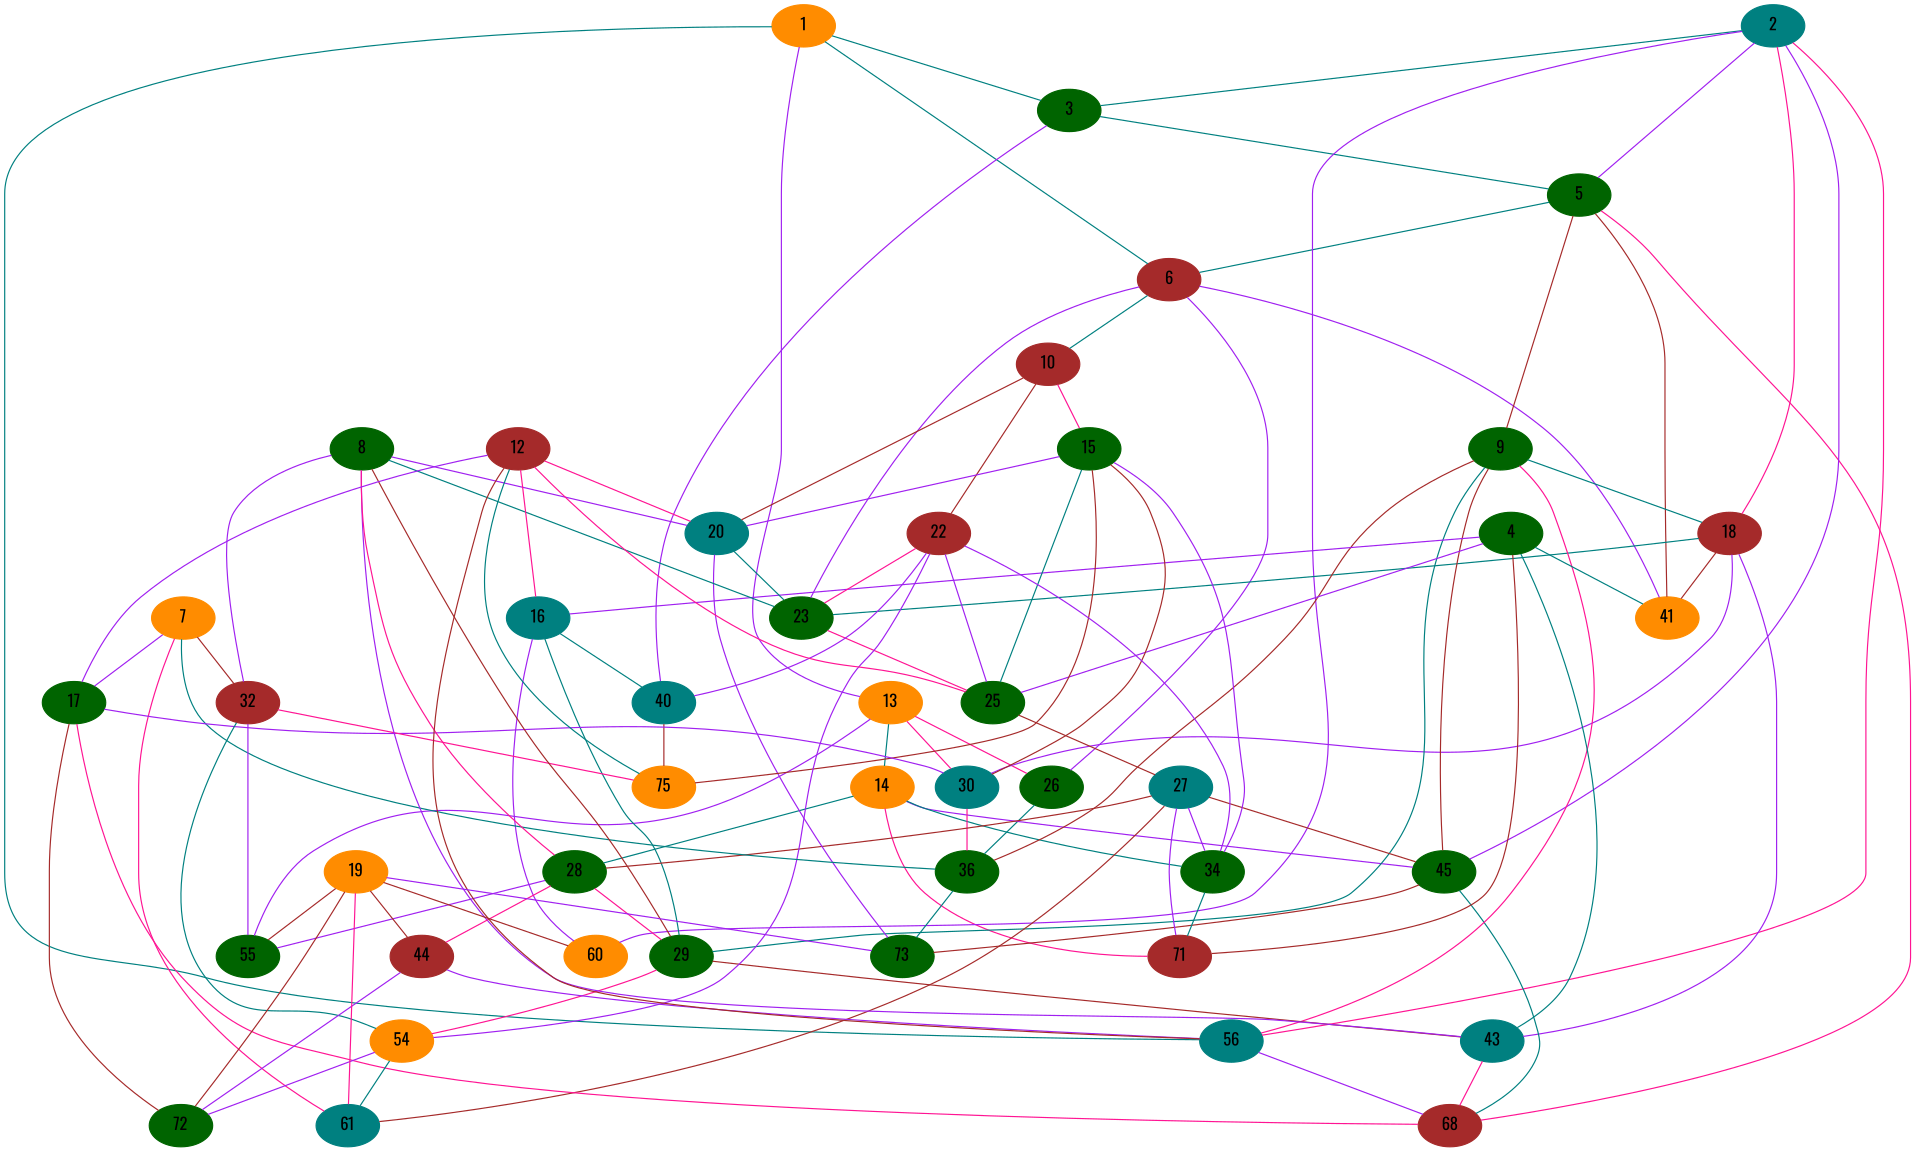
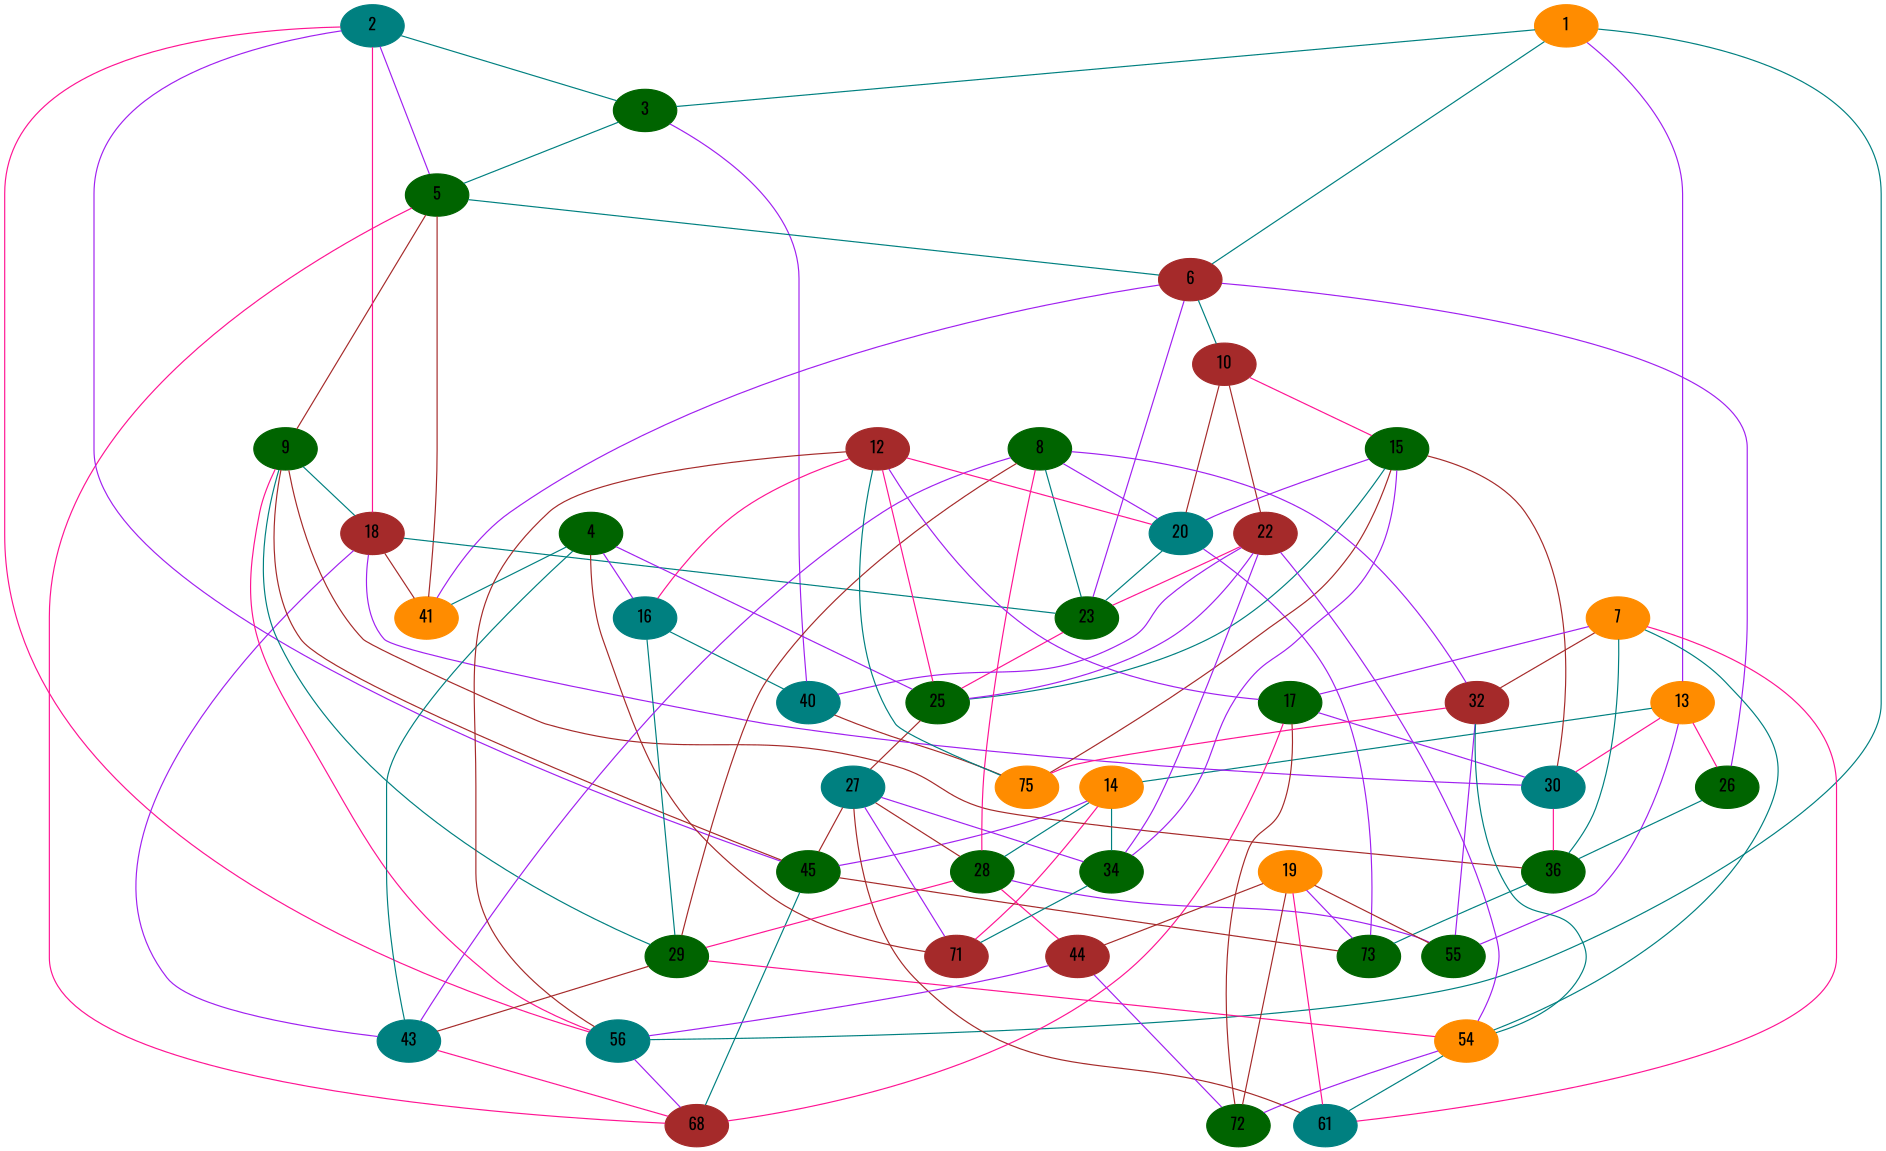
edge "7" -- "54": added
node "60": removed
